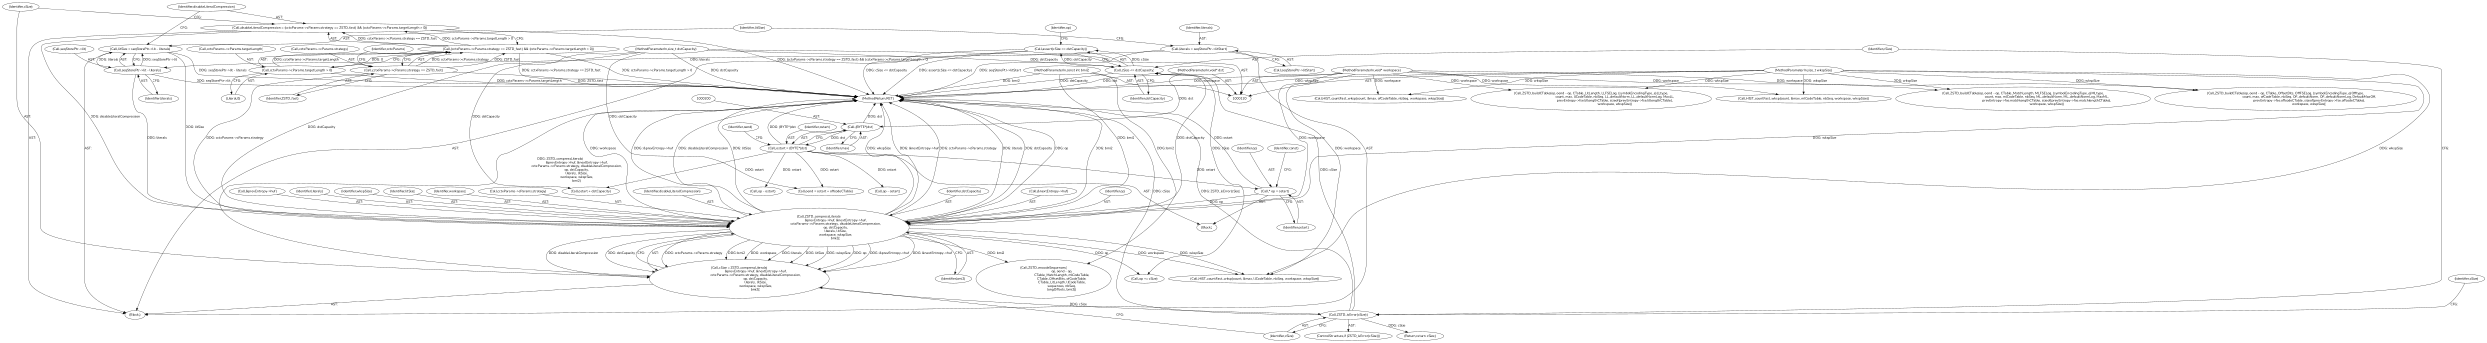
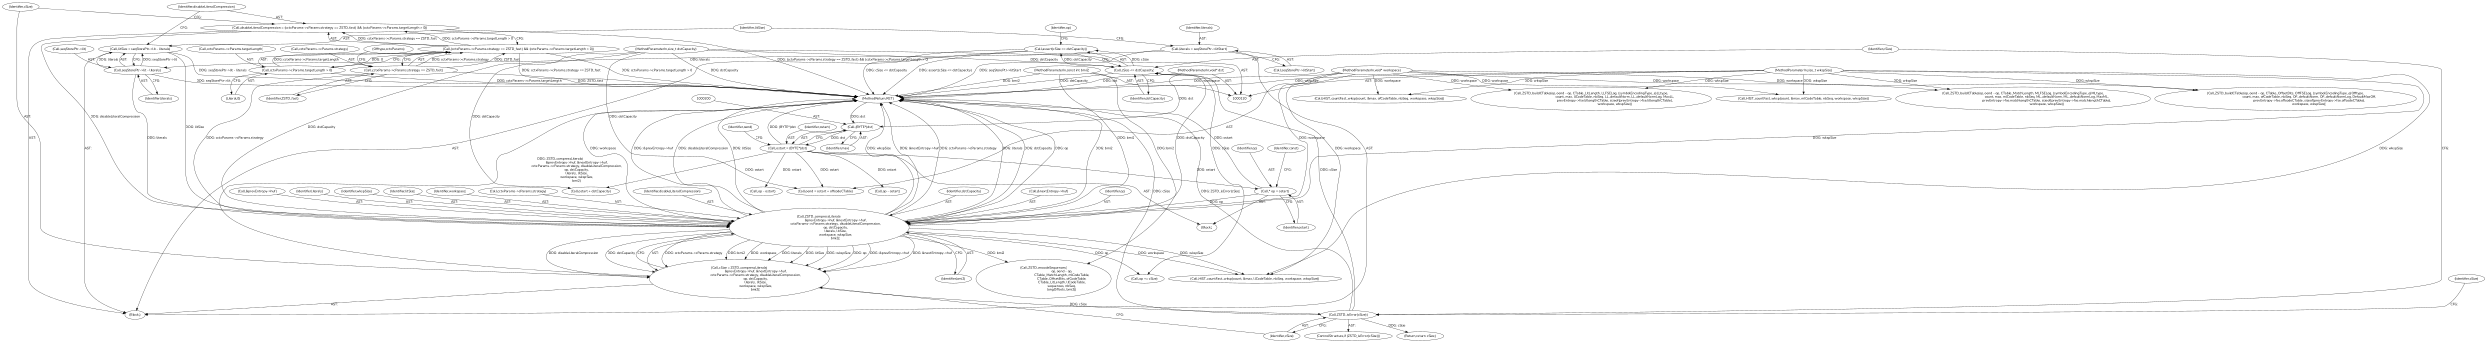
node "(Identifier,cctxParams)": label "(Identifier,cctxParams)" -> "(Offtype,cctxParams)"
edge "(MethodParameterIn,void* workspace)" -> "1000120": now "(MethodParameterIn,void* workspace)" -> "(Call,oend = ostart + offcodeCTable)"
edge "(Call,(BYTE*)dst)" -> "(MethodReturn,RET)": reversed
